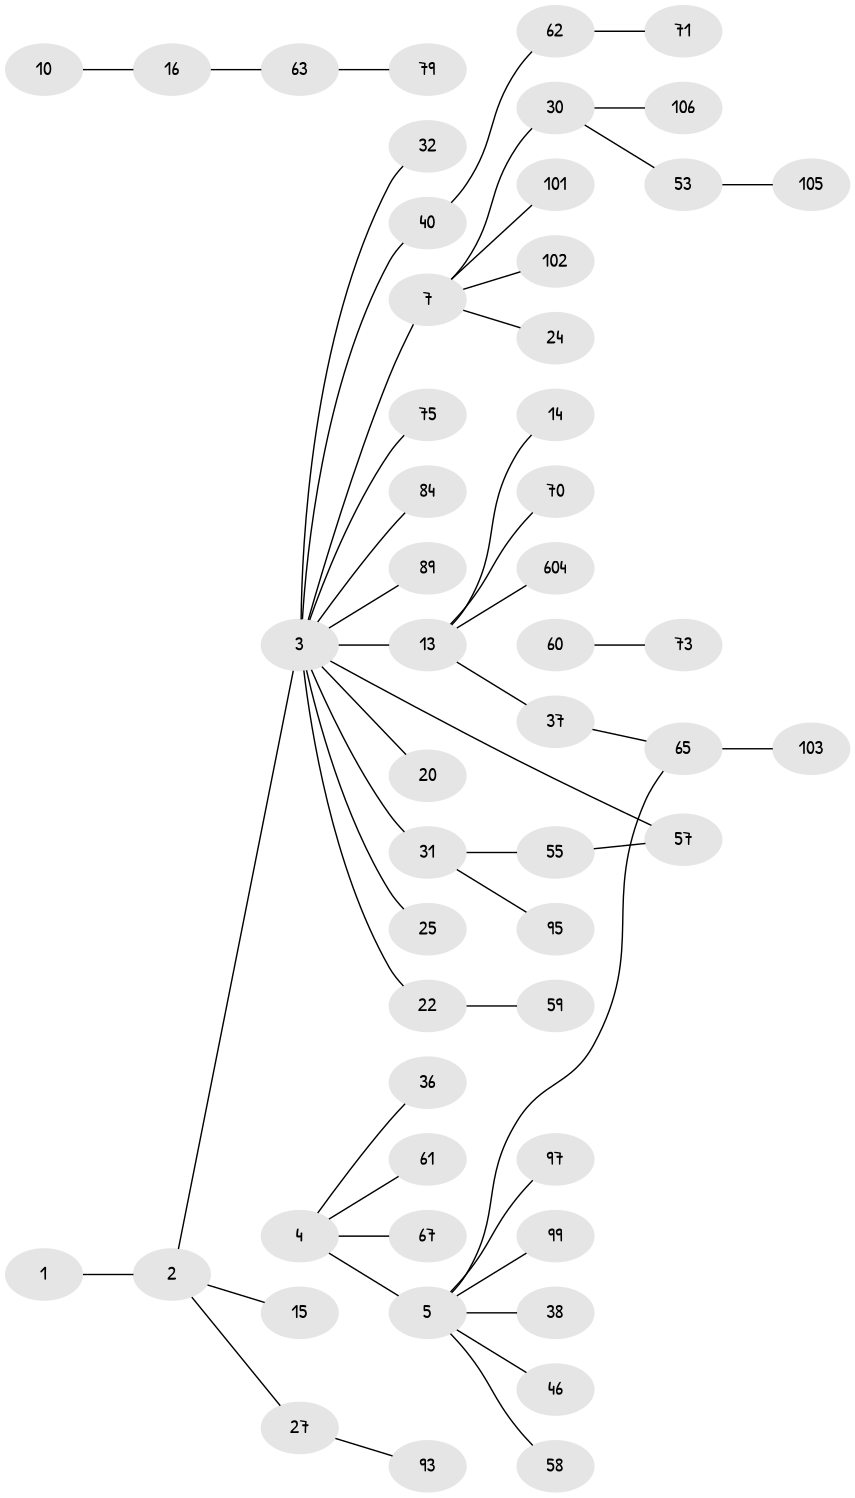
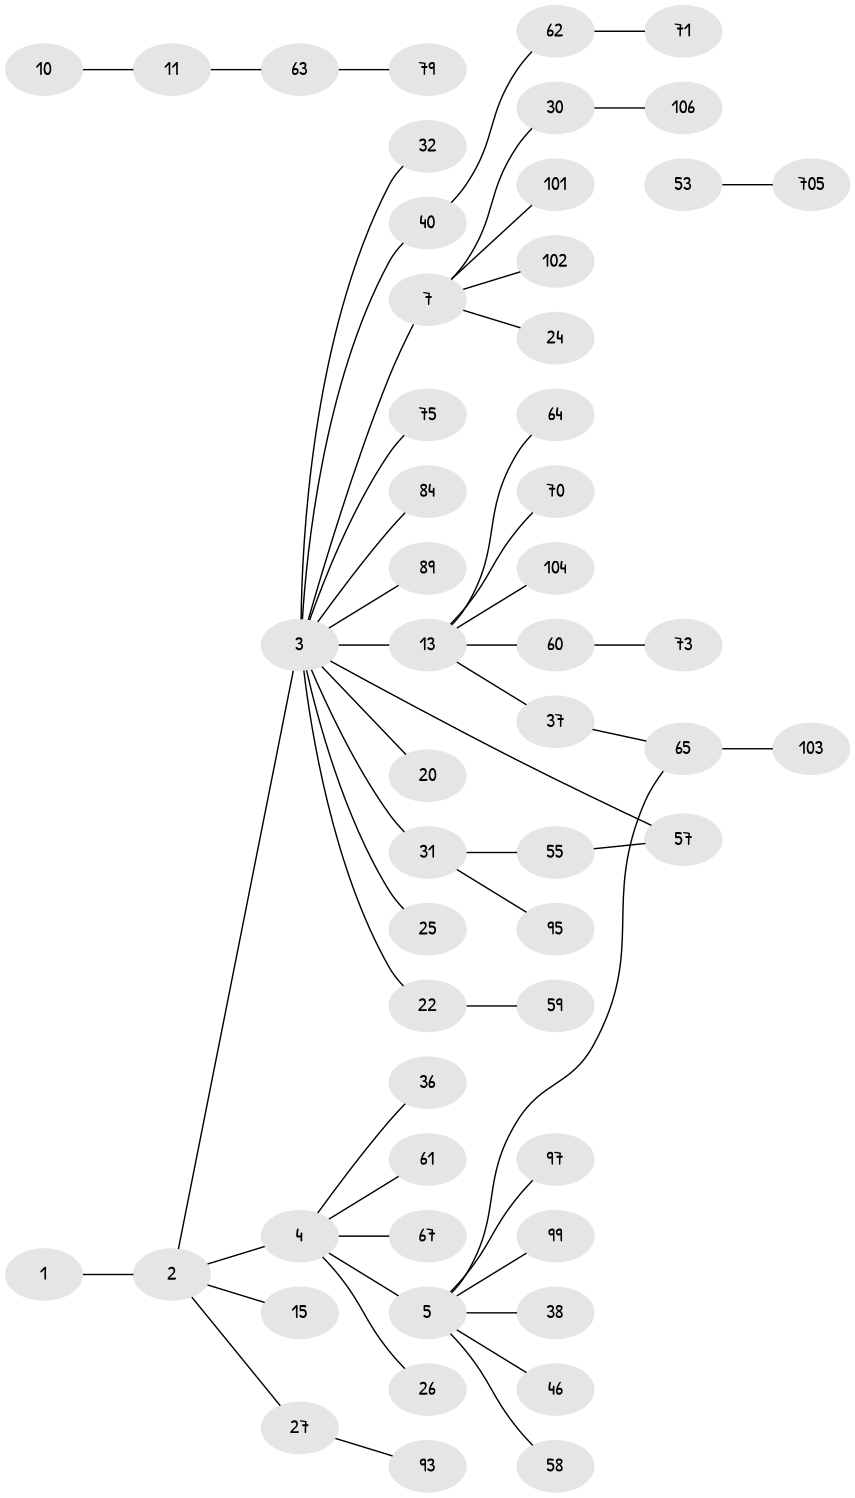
node "16": label "16" -> "11"
edge "30" -- "53": removed
node "105": label "105" -> "705"
node "14": label "14" -> "64"
node "604": label "604" -> "104"
edge "13" -- "60": added
edge "4" -- "2": added
node "26": added
